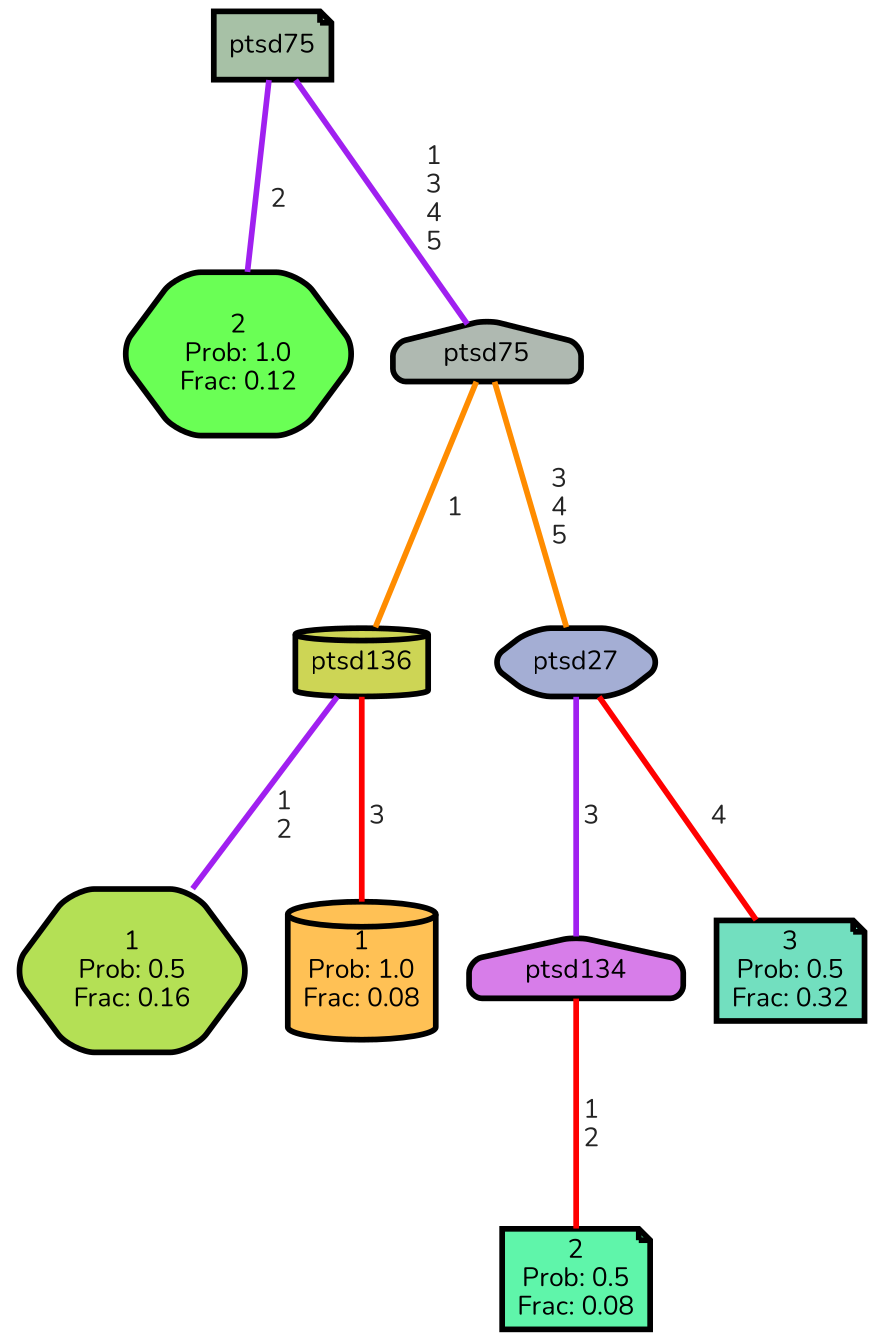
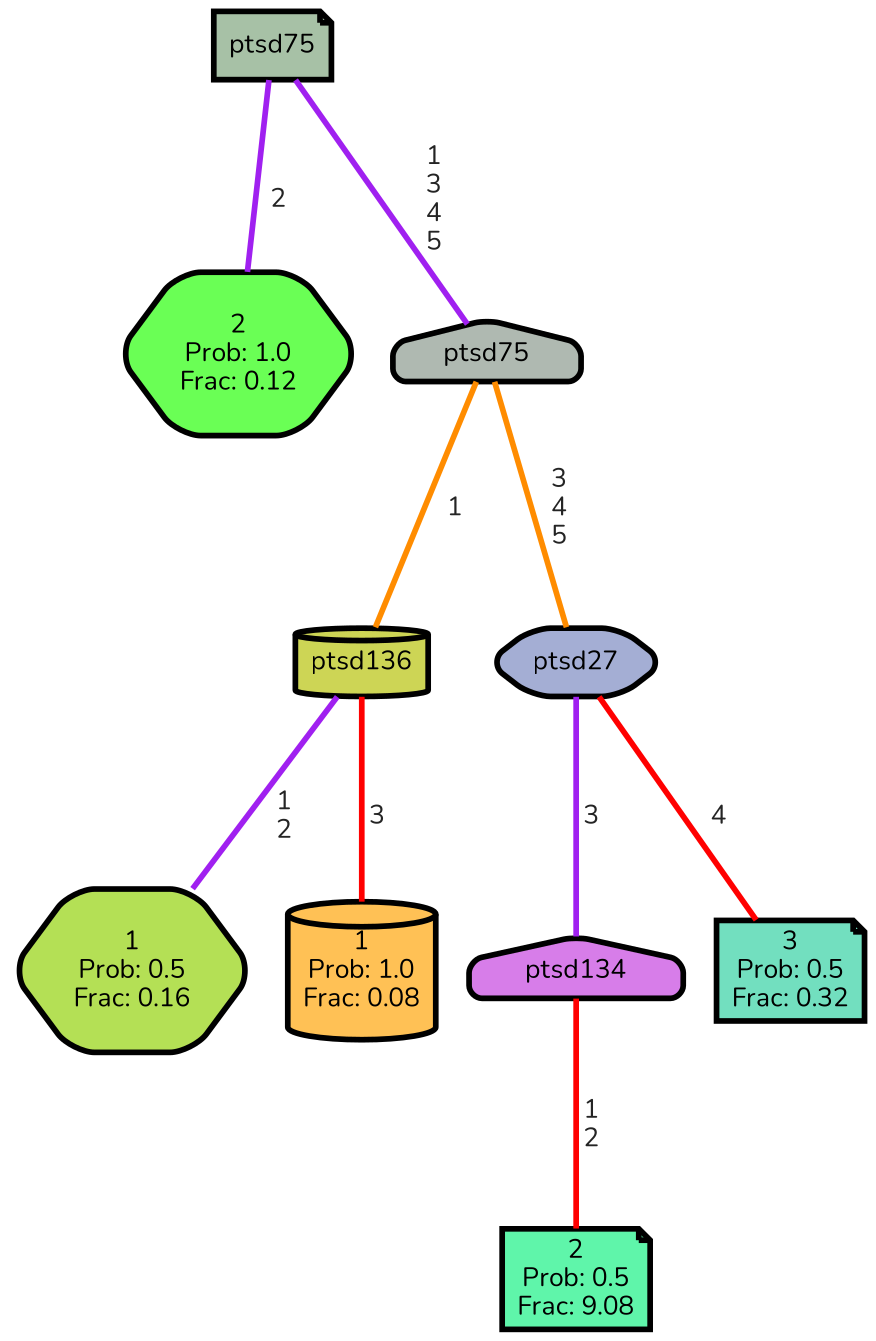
node "2 Prob: 0.5 Frac: 0.08": label "2 Prob: 0.5 Frac: 0.08" -> "2 Prob: 0.5 Frac: 9.08"
